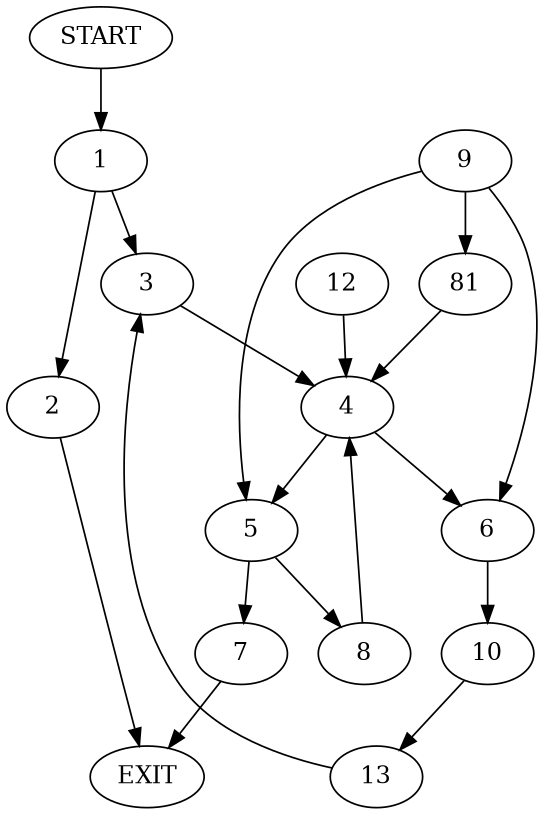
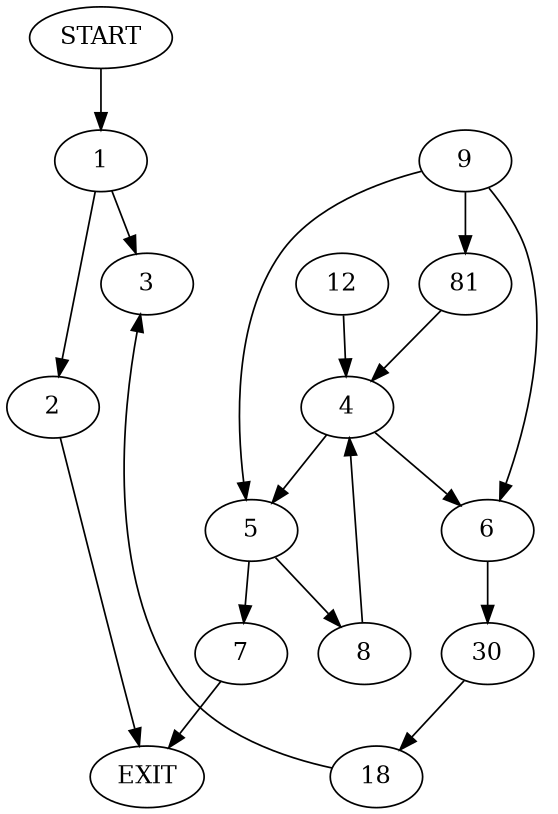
edge "3" -> "4": removed
node "10": label "10" -> "30"
node "13": label "13" -> "18"
